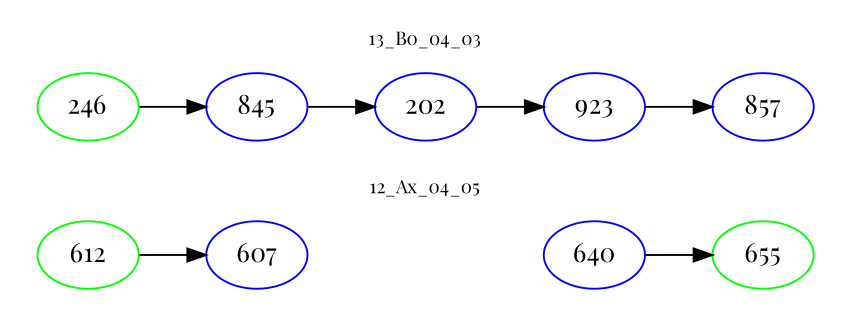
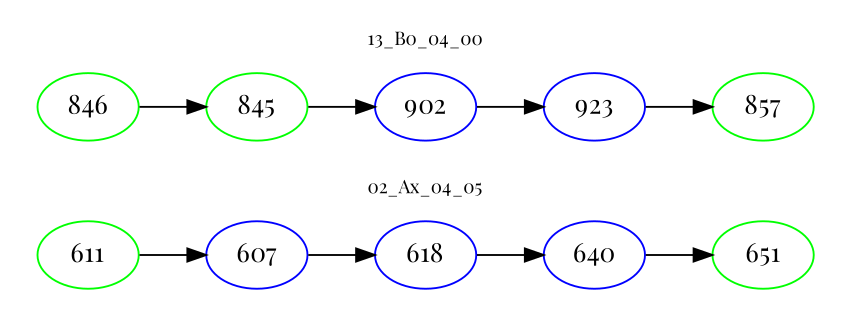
cluster "13_B0_04_03": label "13_B0_04_03" -> "13_B0_04_00"
node "246": label "246" -> "846"
node "845": color blue -> green
node "202": label "202" -> "902"
node "857": color blue -> green
cluster "12_Ax_04_05": label "12_Ax_04_05" -> "02_Ax_04_05"
node "612": label "612" -> "611"
node "618": added
node "655": label "655" -> "651"
